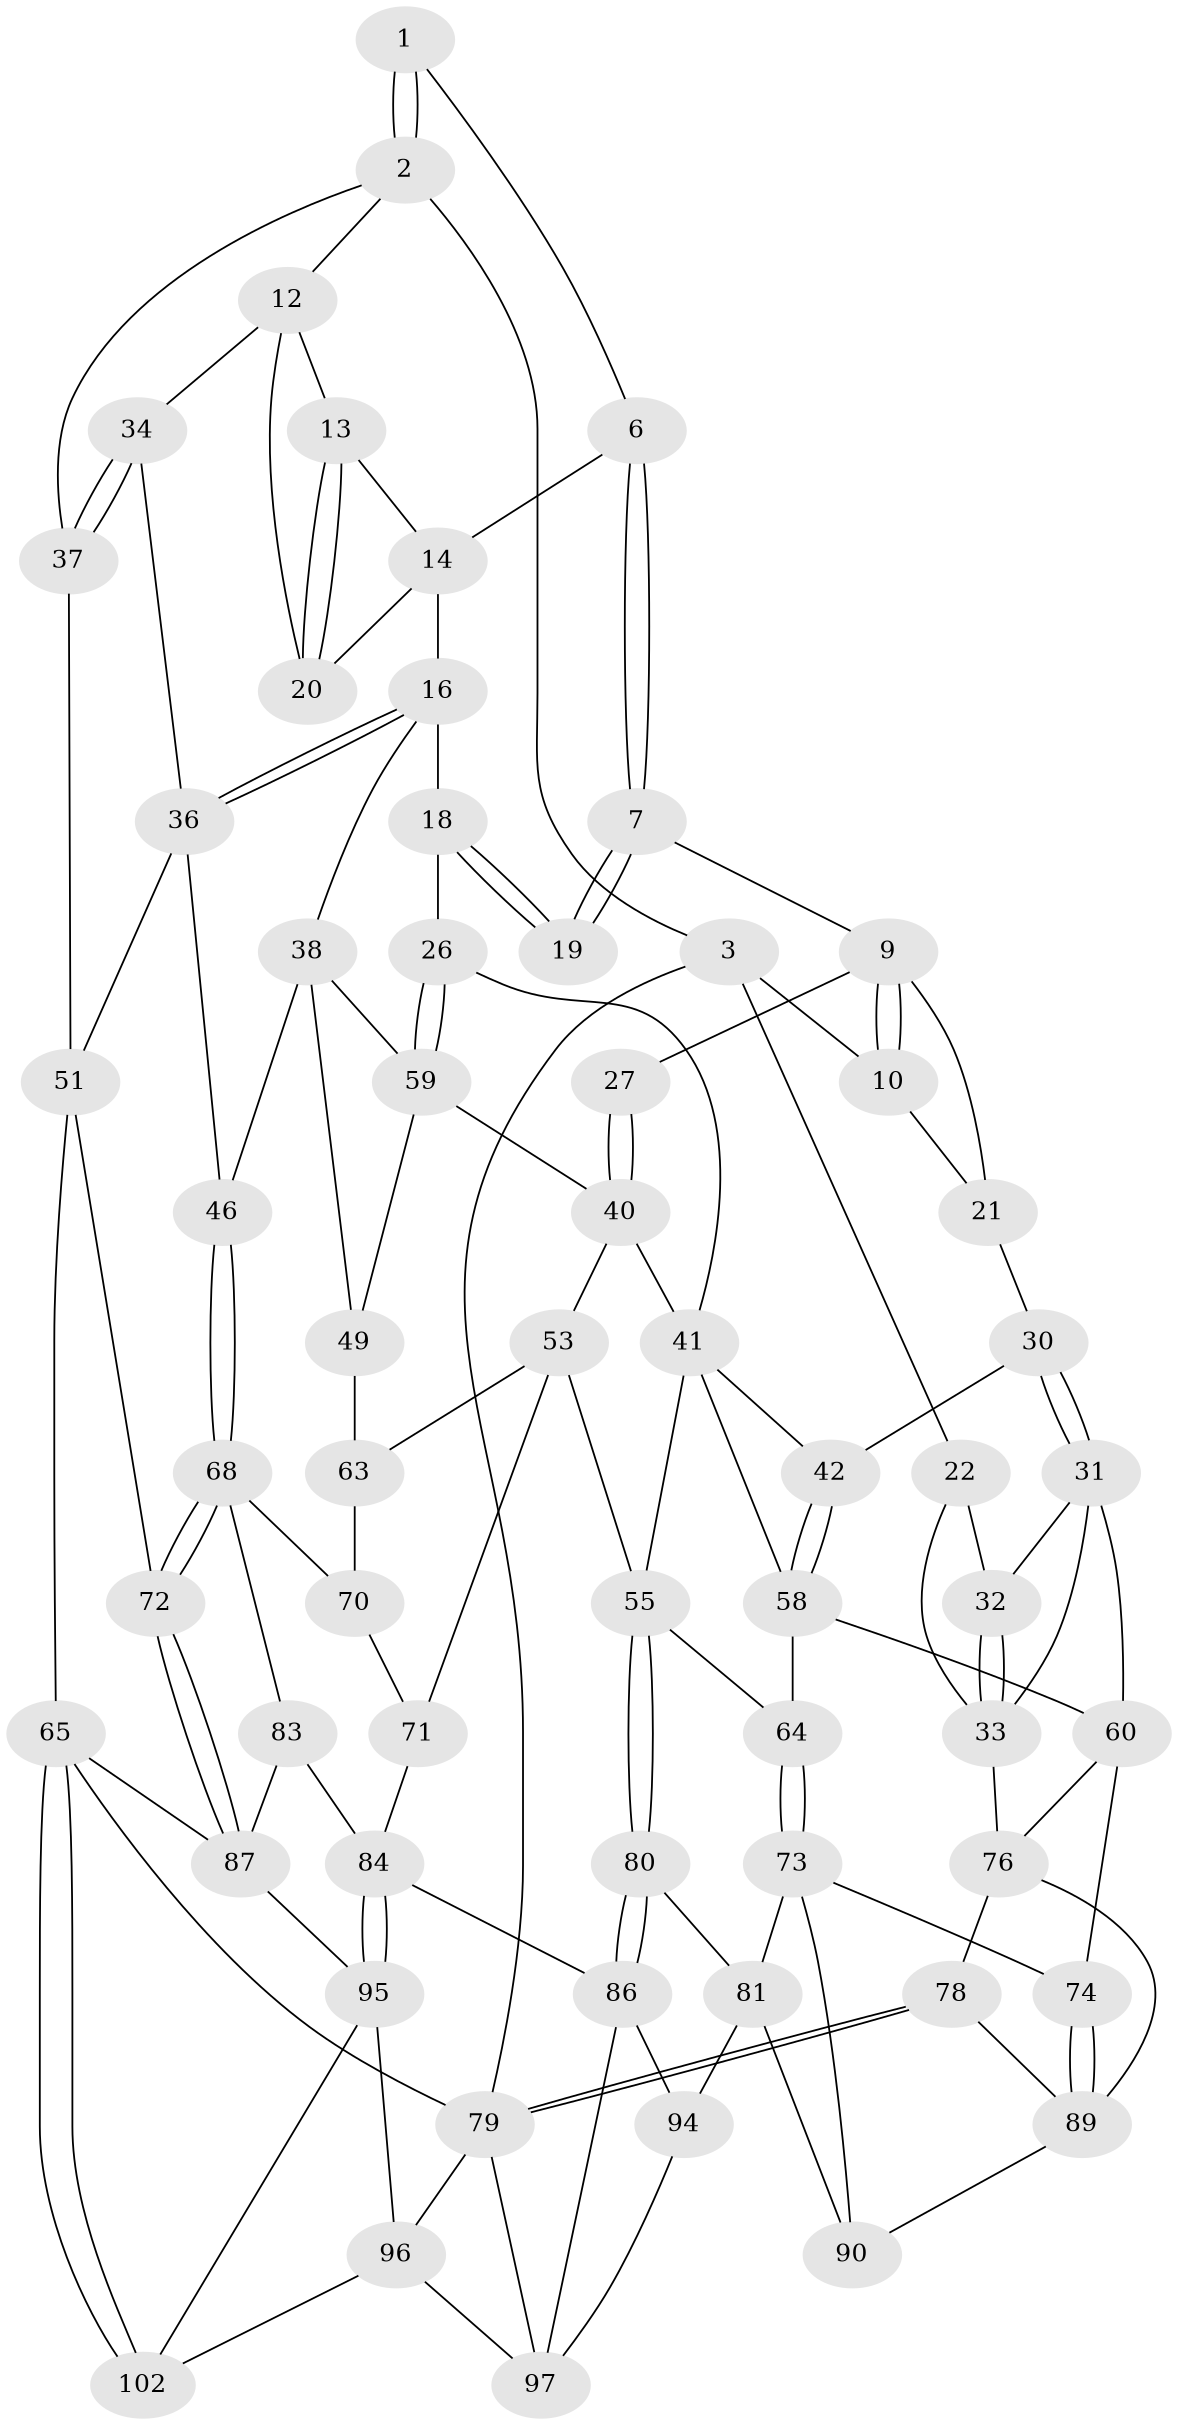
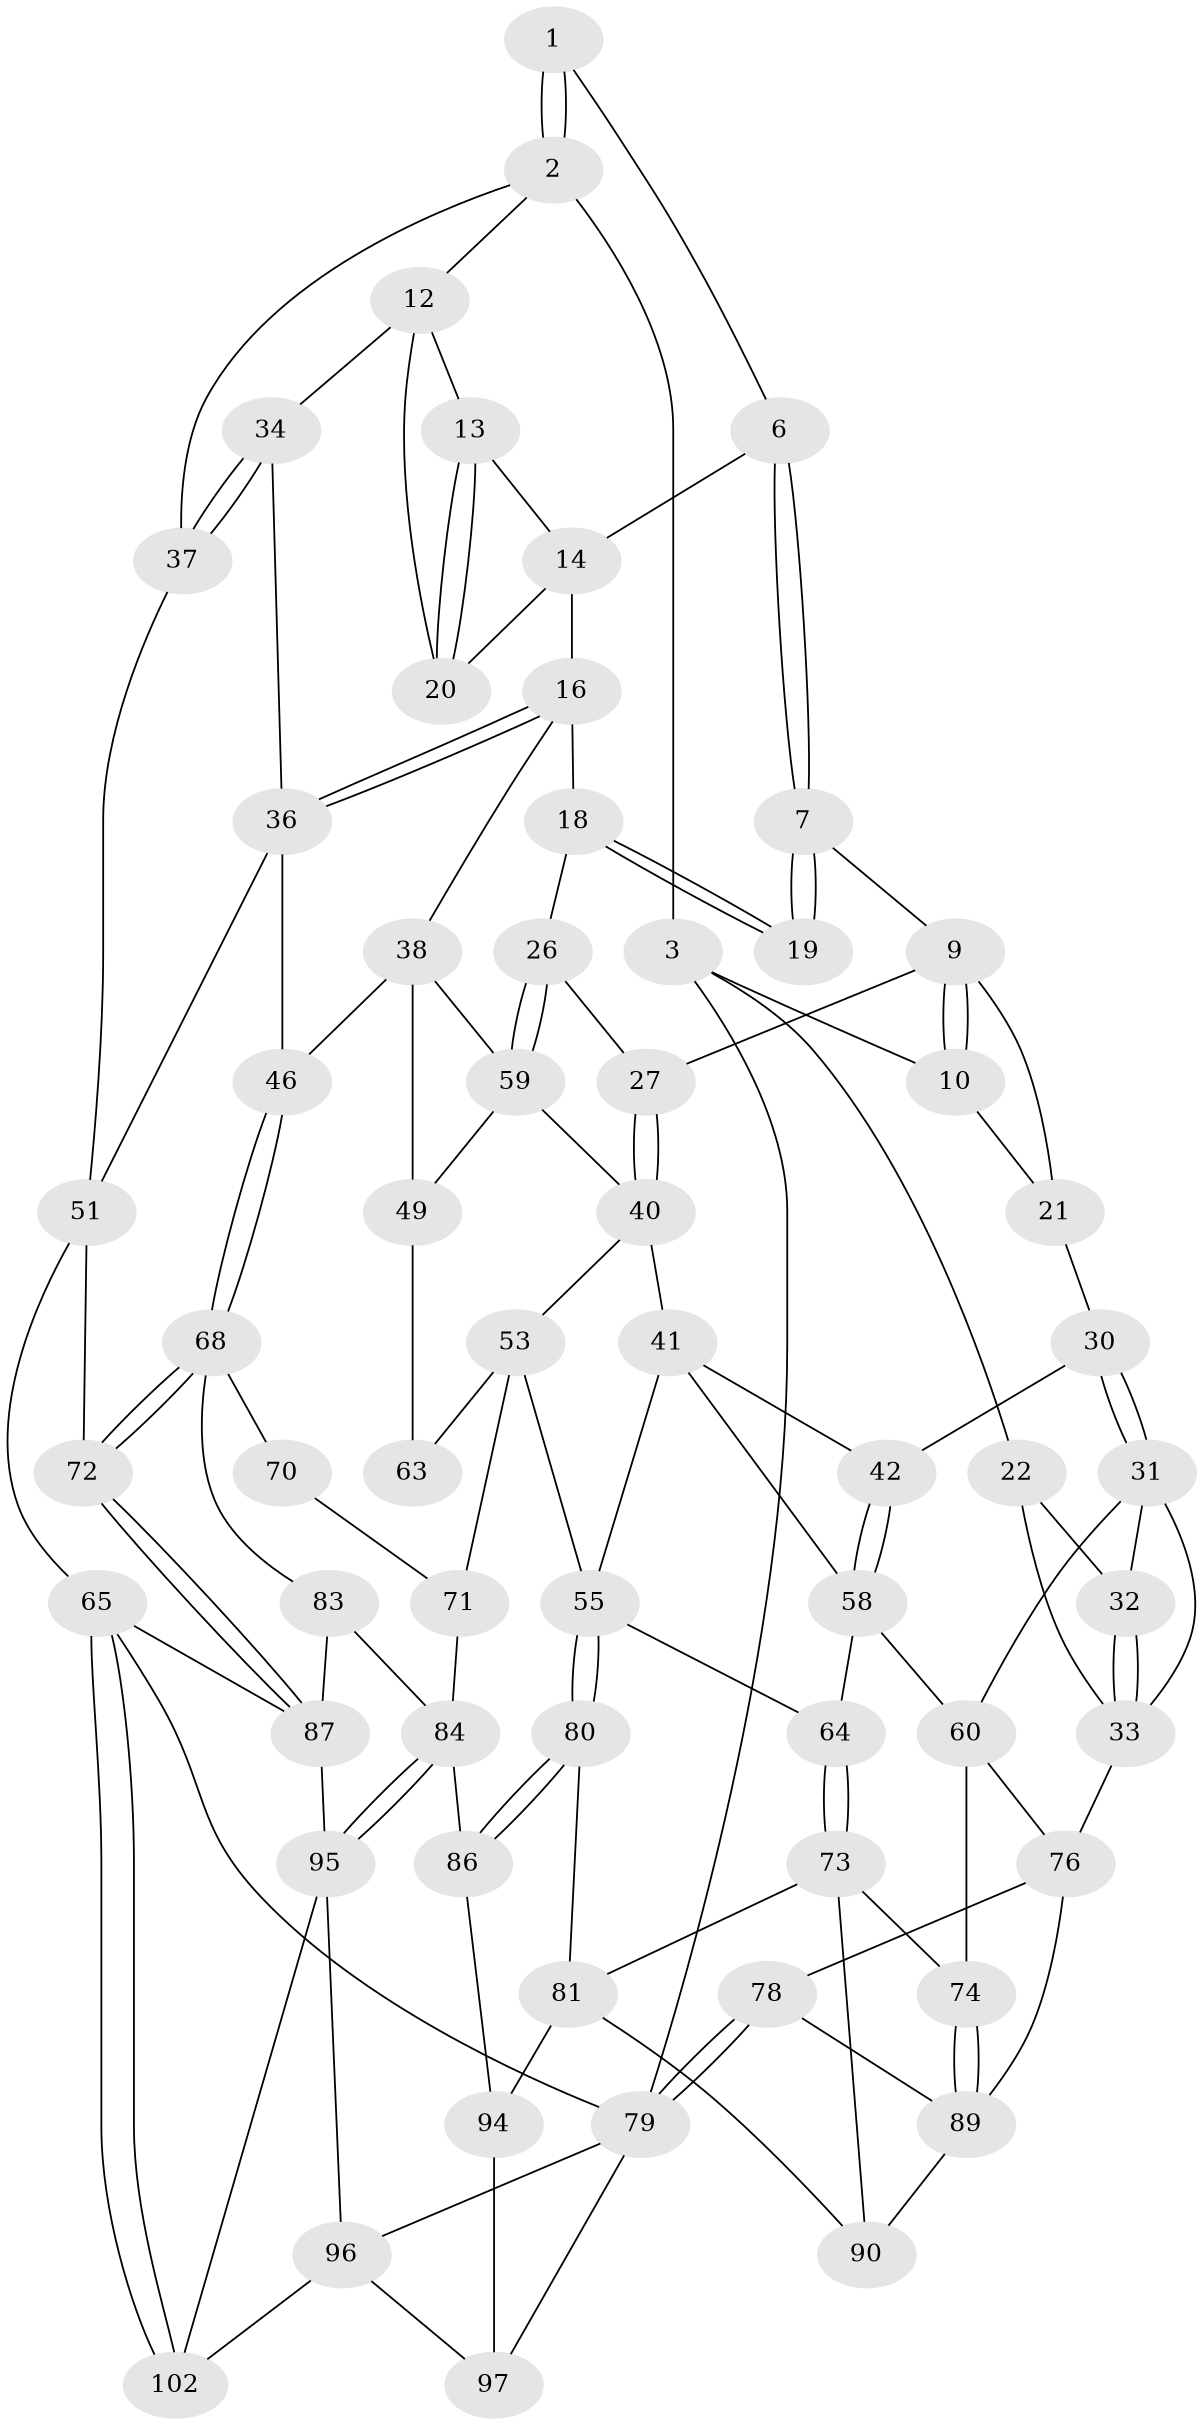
edge "26" -- "41": now "26" -- "27"
edge "63" -- "70": removed
edge "86" -- "97": removed
